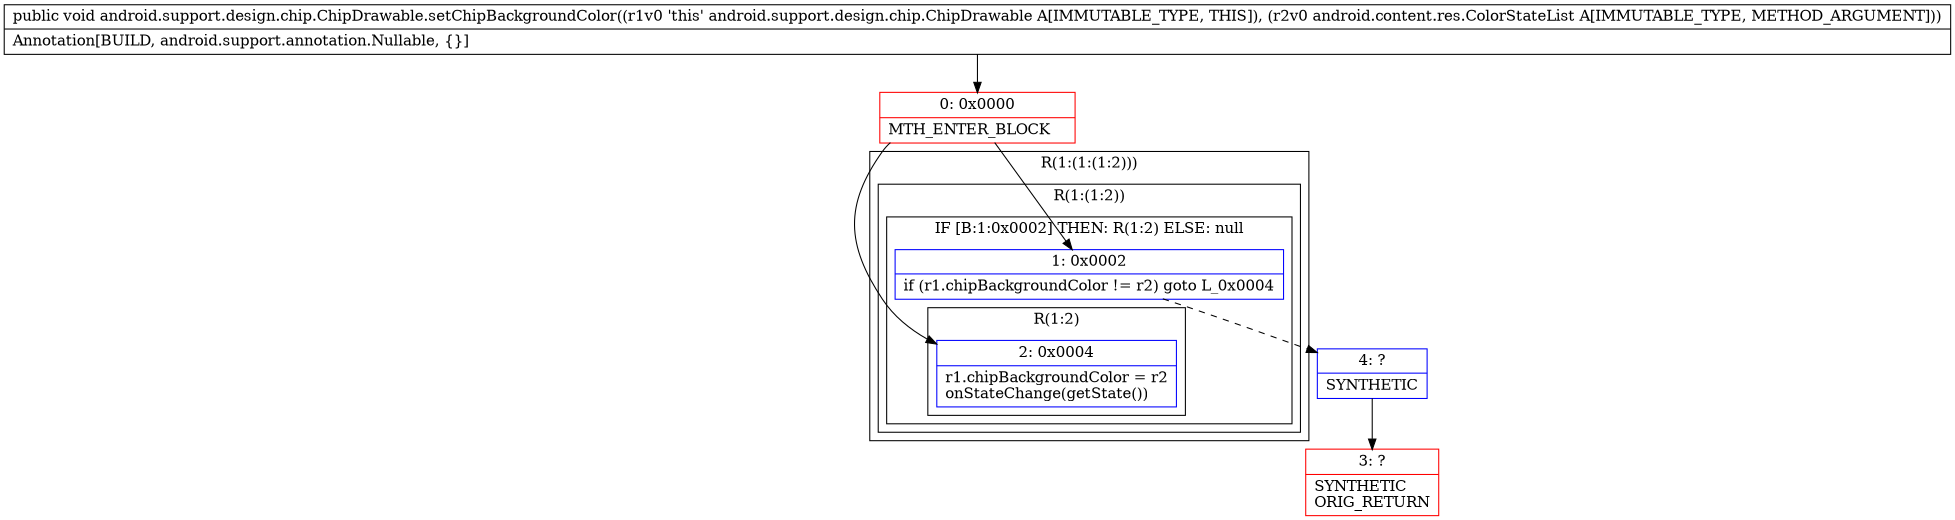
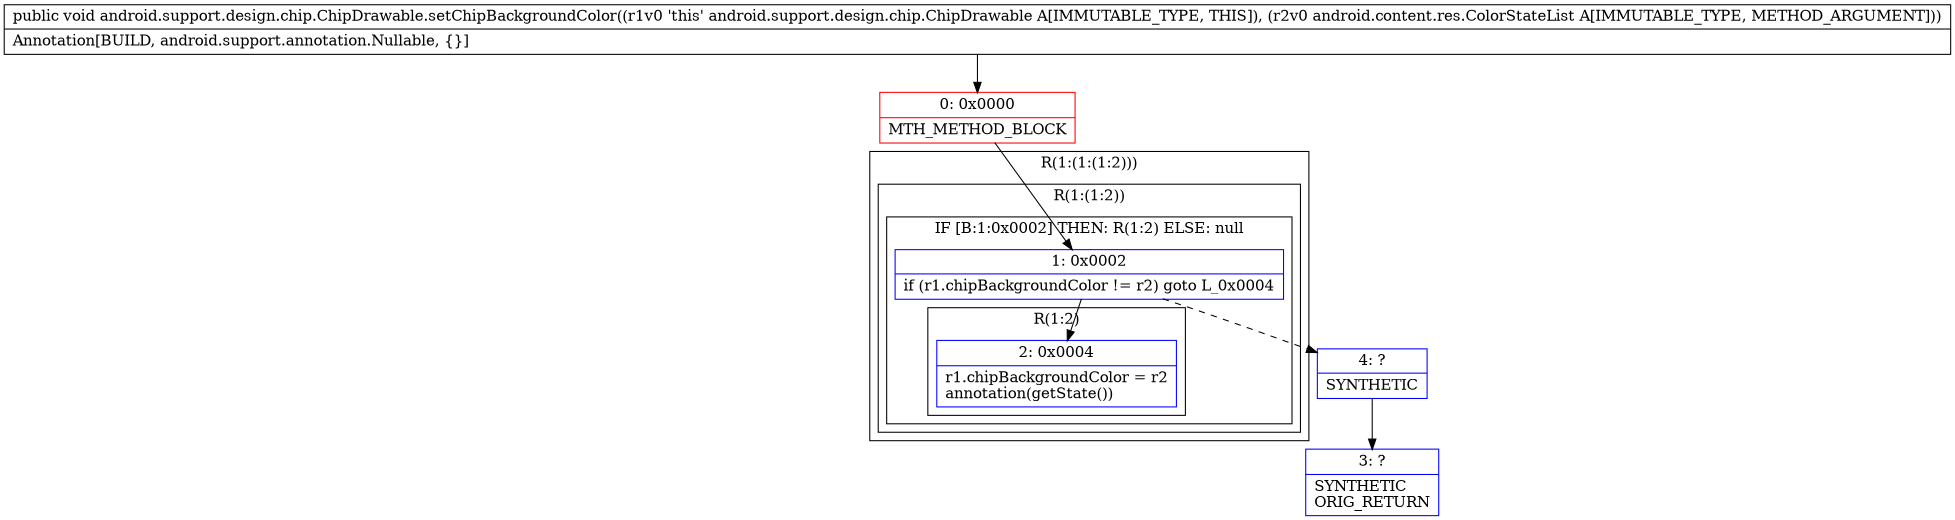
node "0: 0x0000": text "MTH_ENTER_BLOCK" -> "MTH_METHOD_BLOCK"
edge "0: 0x0000" -> "2: 0x0004": now "1: 0x0002" -> "2: 0x0004"
node "2: 0x0004": text "onStateChange(getState())" -> "annotation(getState())"
node "3: ?": color red -> blue
